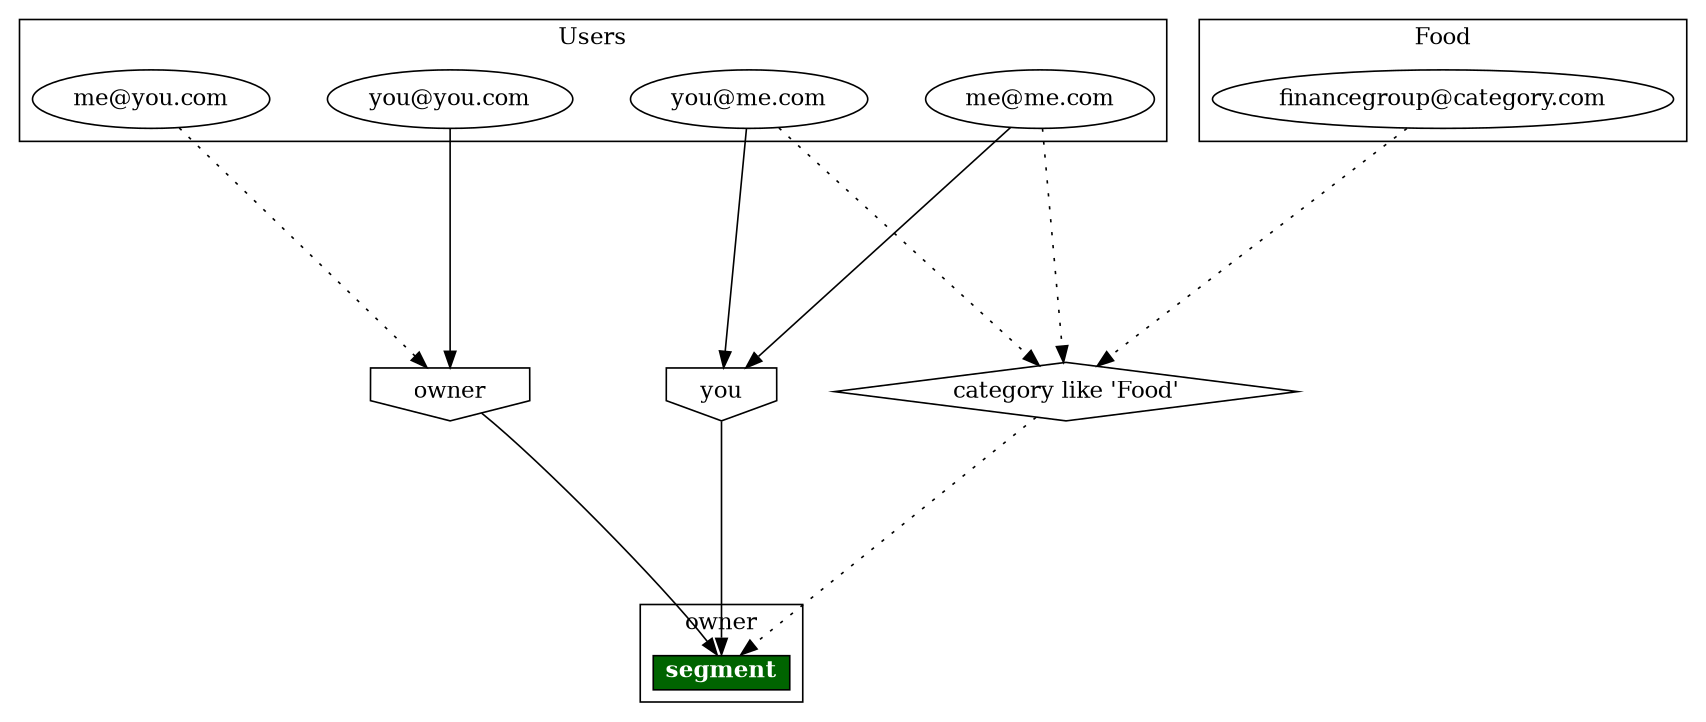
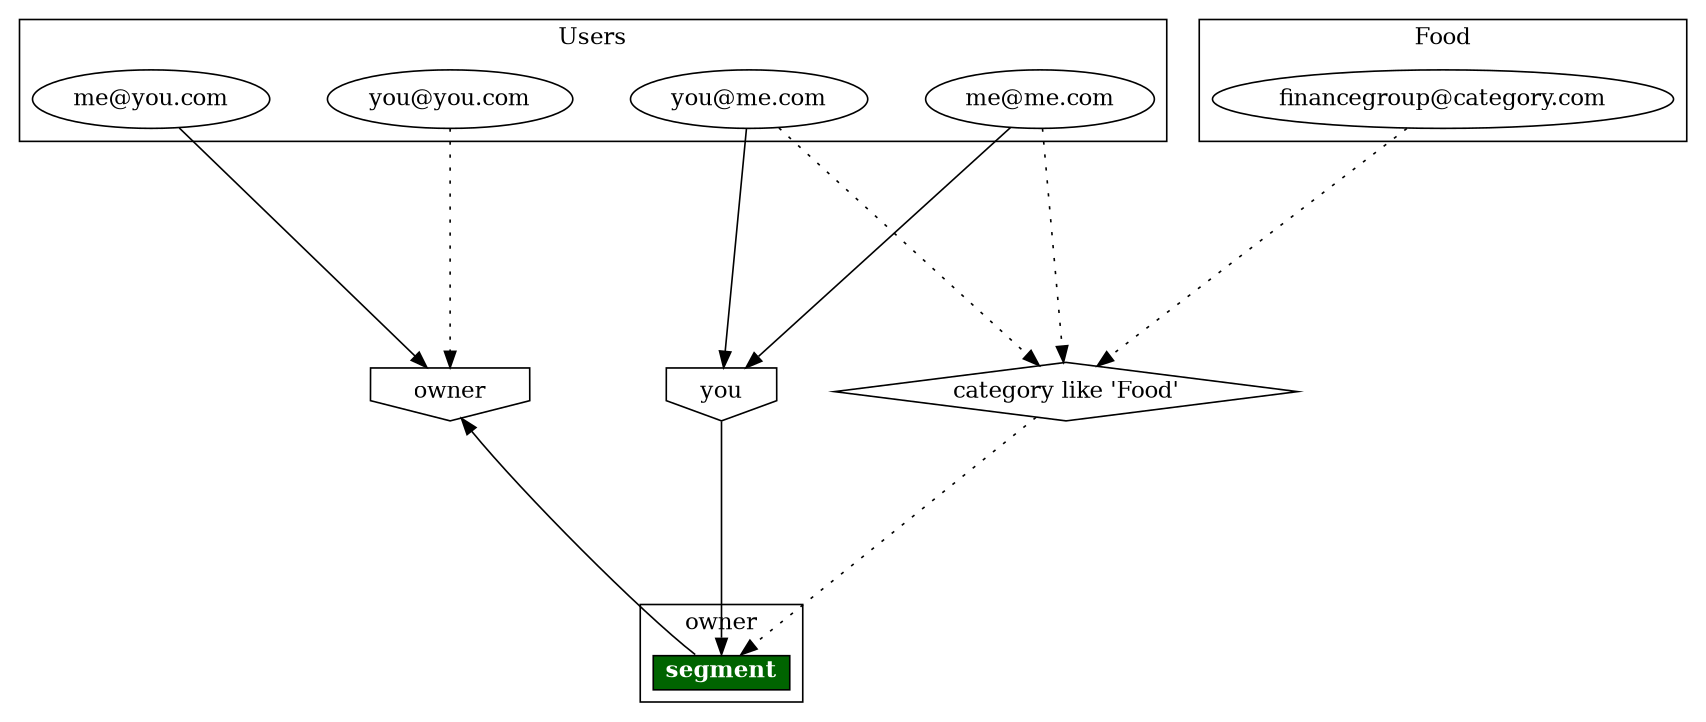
edge "you@you.com" -> "owner": style solid -> dotted
edge "me@you.com" -> "owner": style dotted -> solid
edge "owner" -> "segment": reversed
